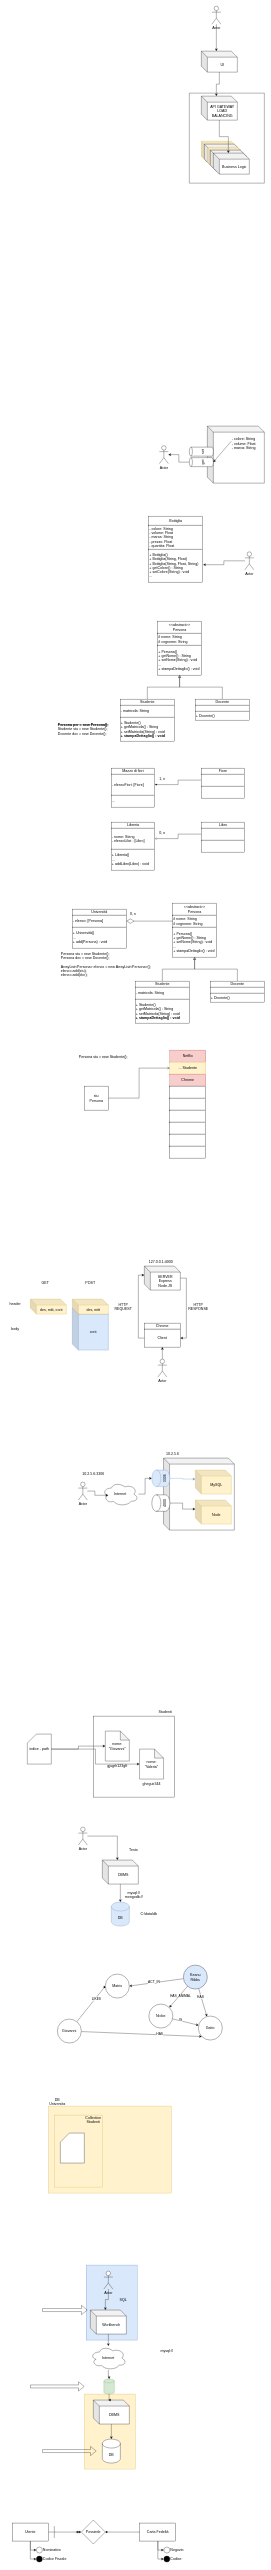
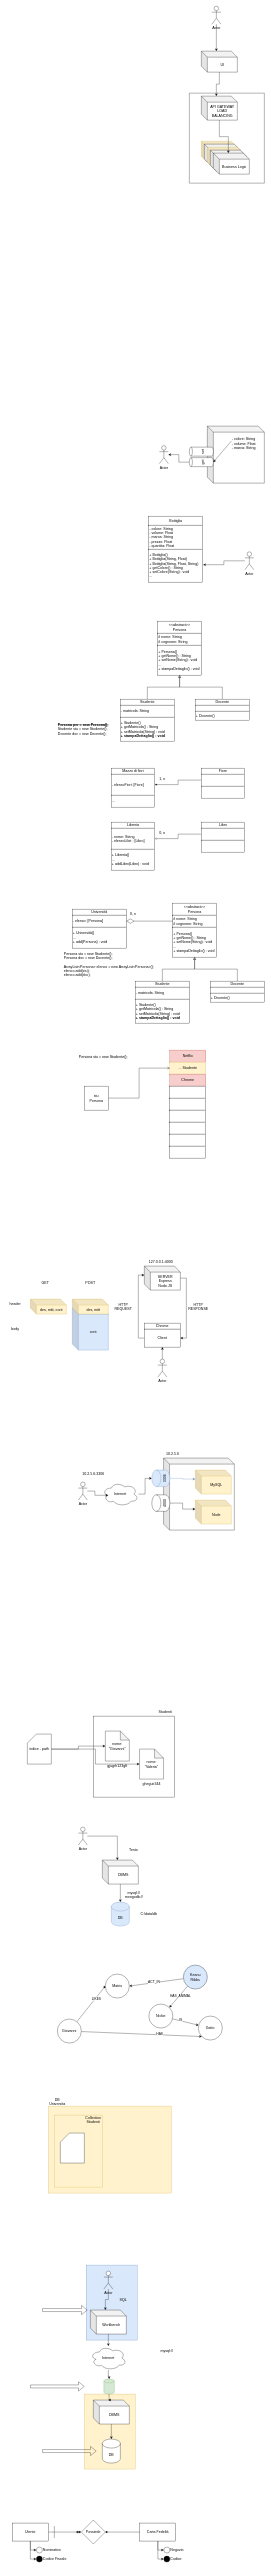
node "Persona stu = new Studente(); Persona doc = new Docente(); ArrayList<Persona> elenco = new ArrayList<Persona>(); elenco.add(stu); elenco.add(doc);": moved (108, 965) -> (111, 965)
edge "Keanu Ribbs" -> "Gatto": removed, label "HAS"
